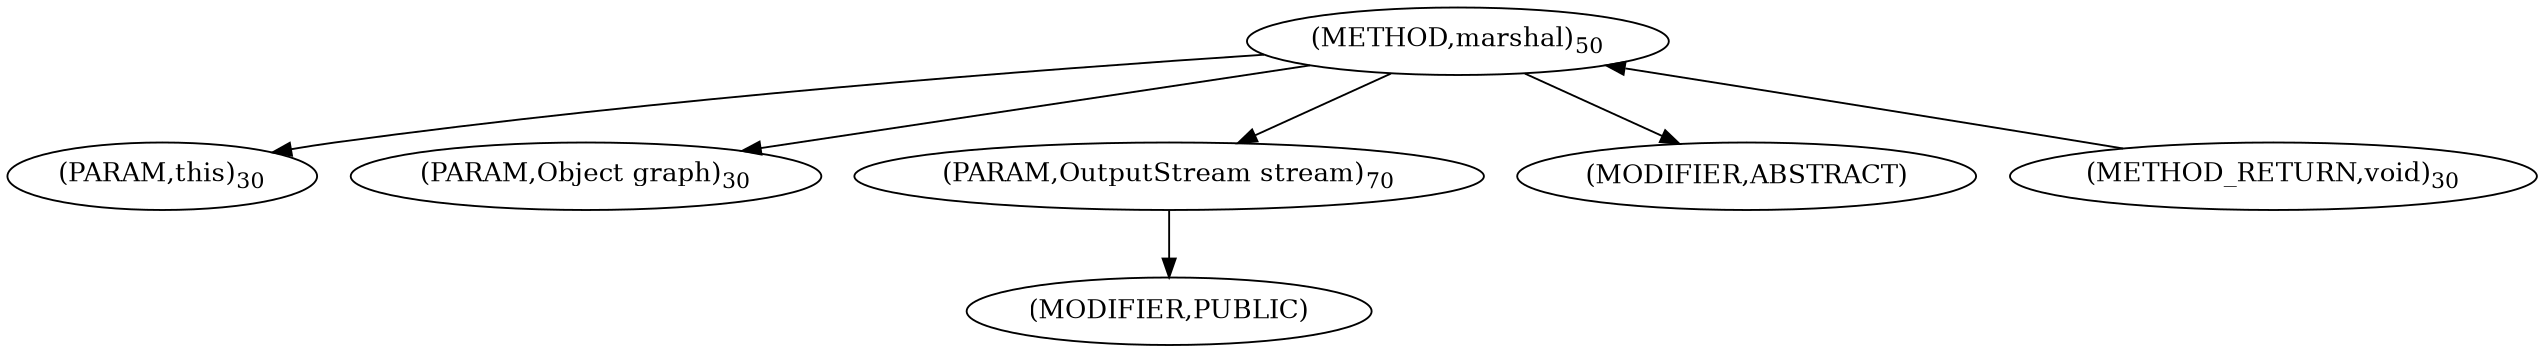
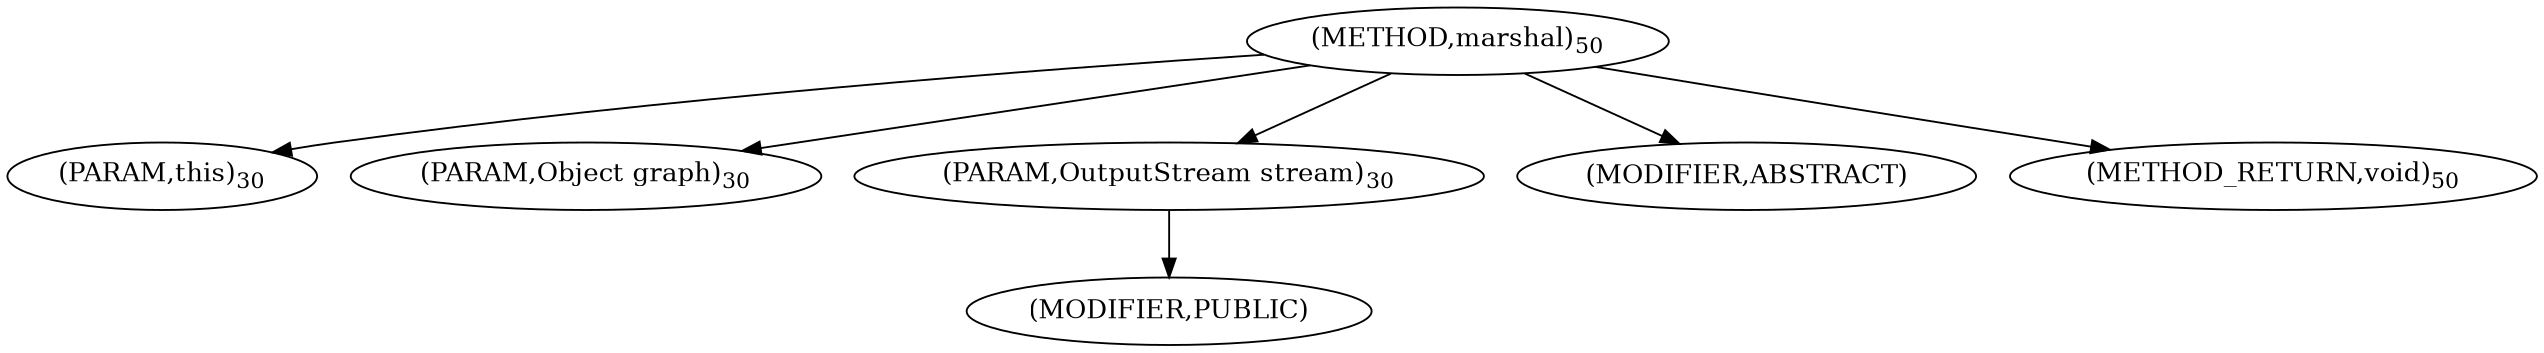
edge "(METHOD_RETURN,void)" -> "(METHOD,marshal)": reversed
node "(PARAM,OutputStream stream)": text "70" -> "30"
node "(METHOD_RETURN,void)": text "30" -> "50"
